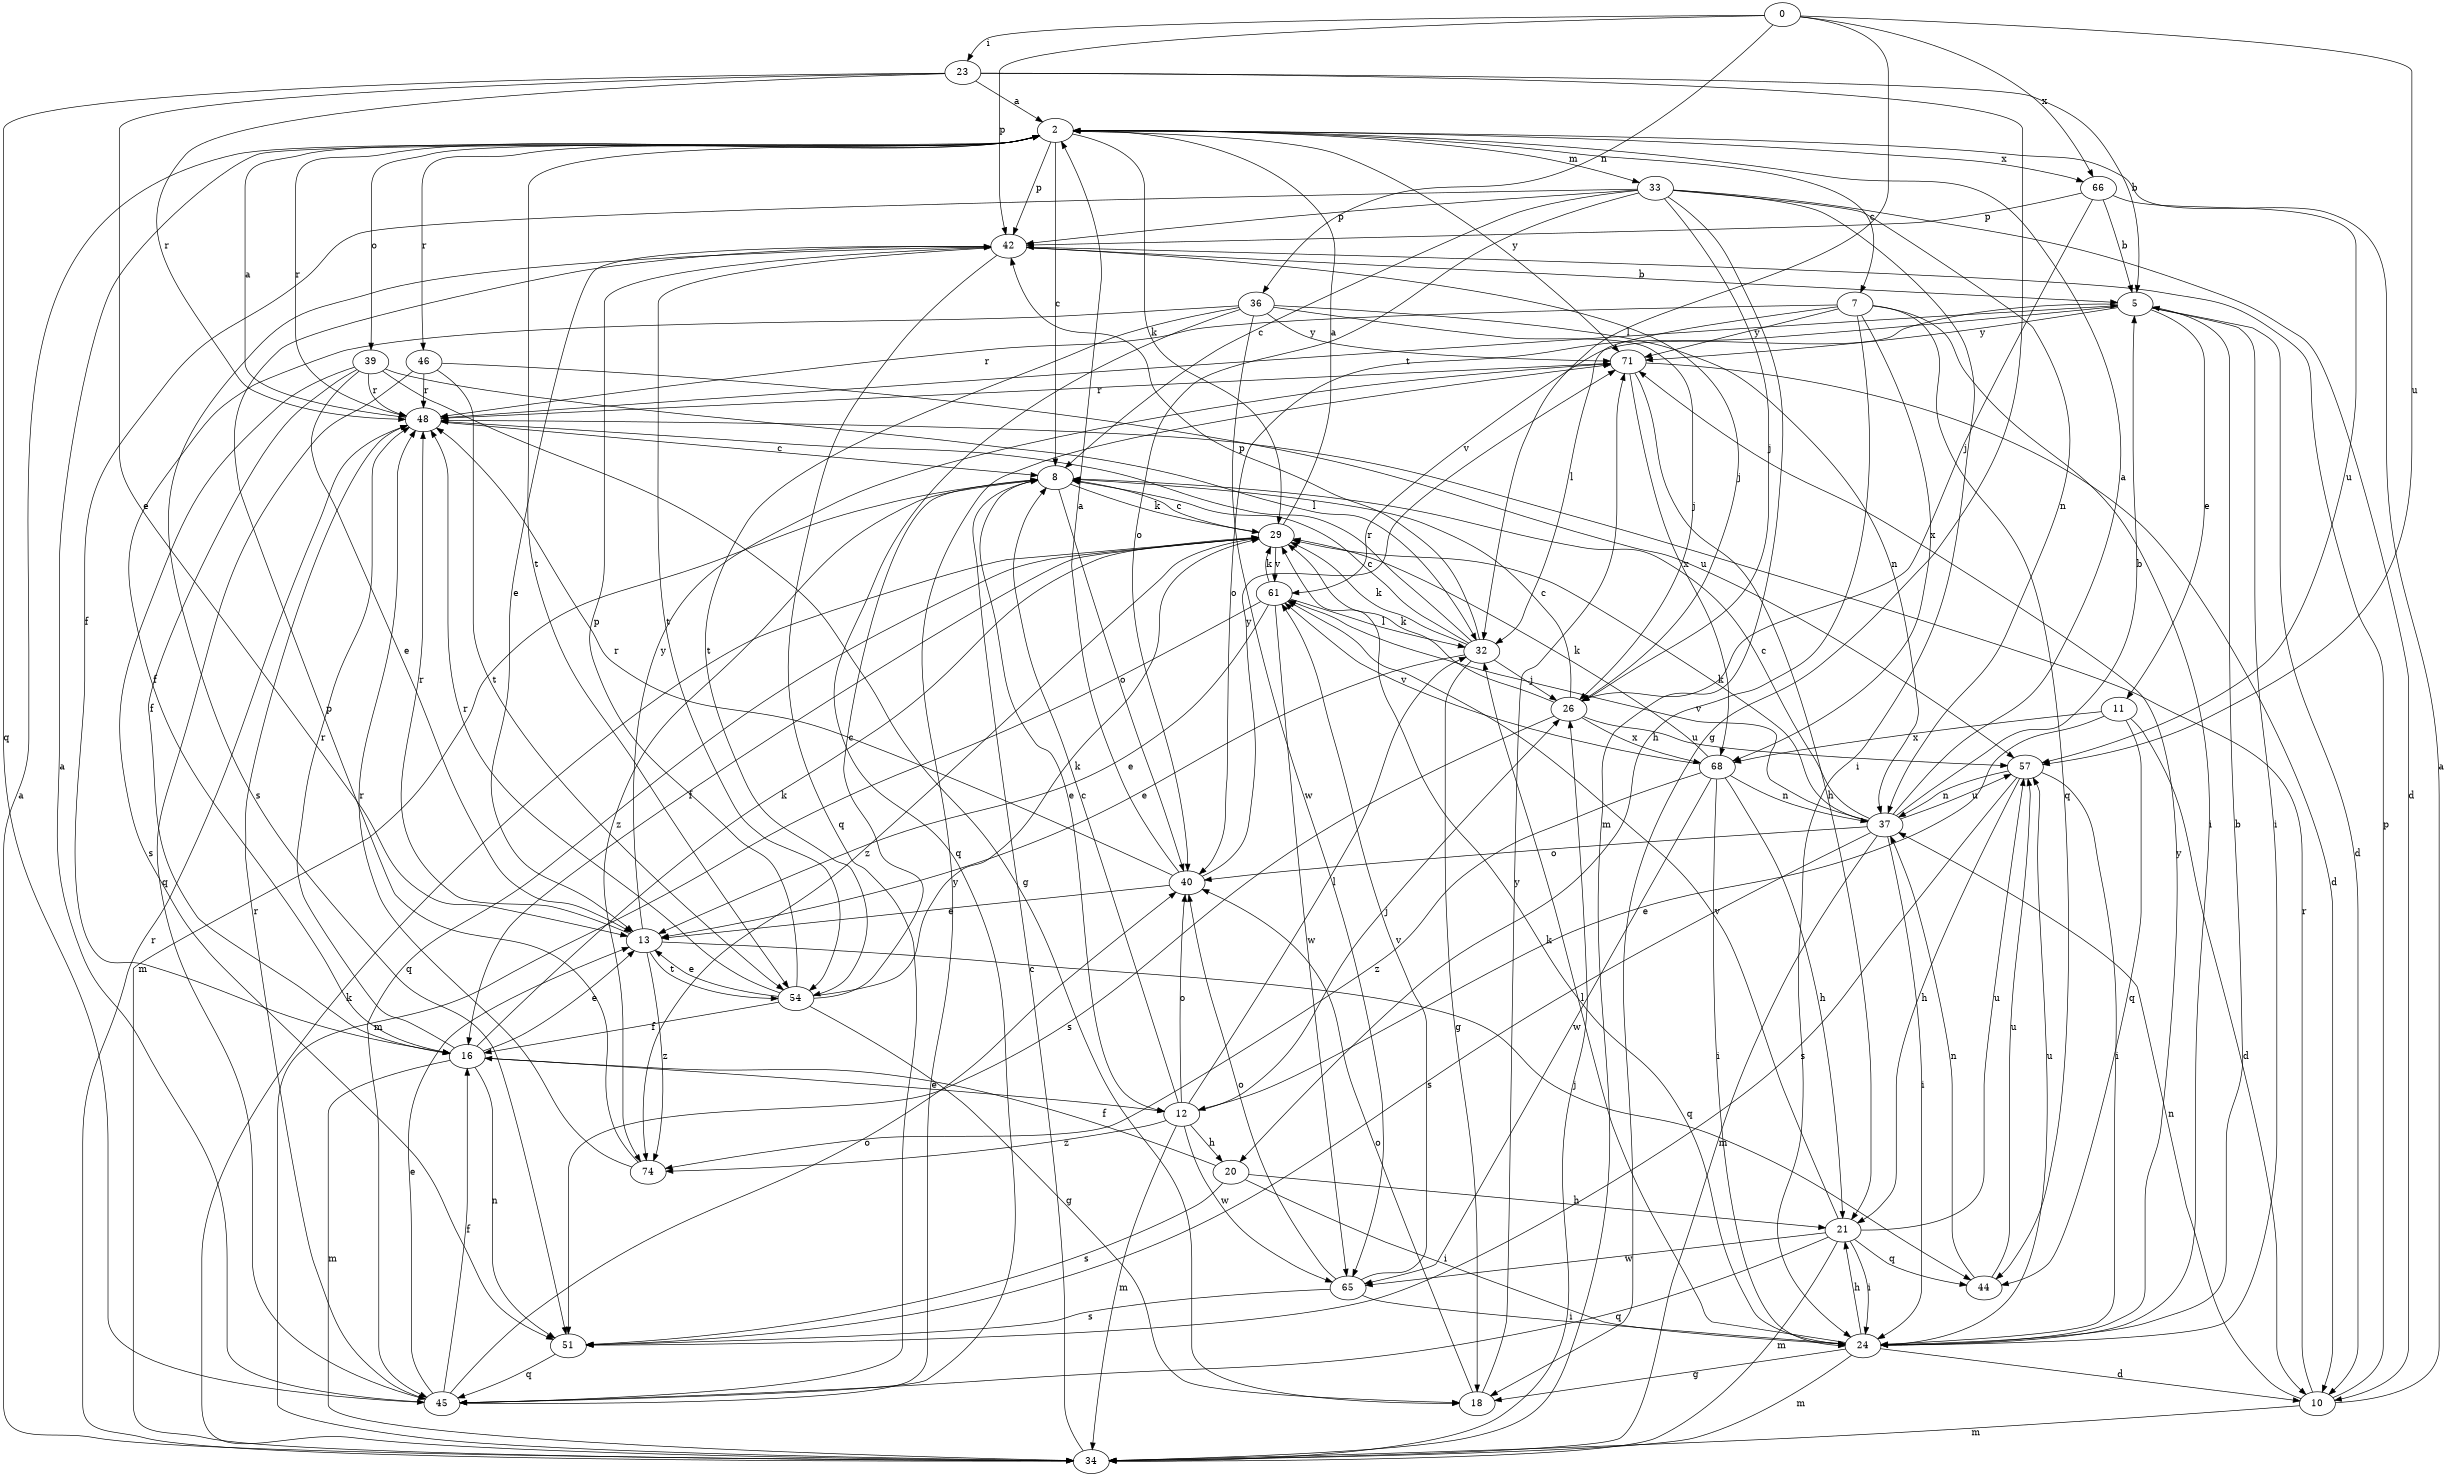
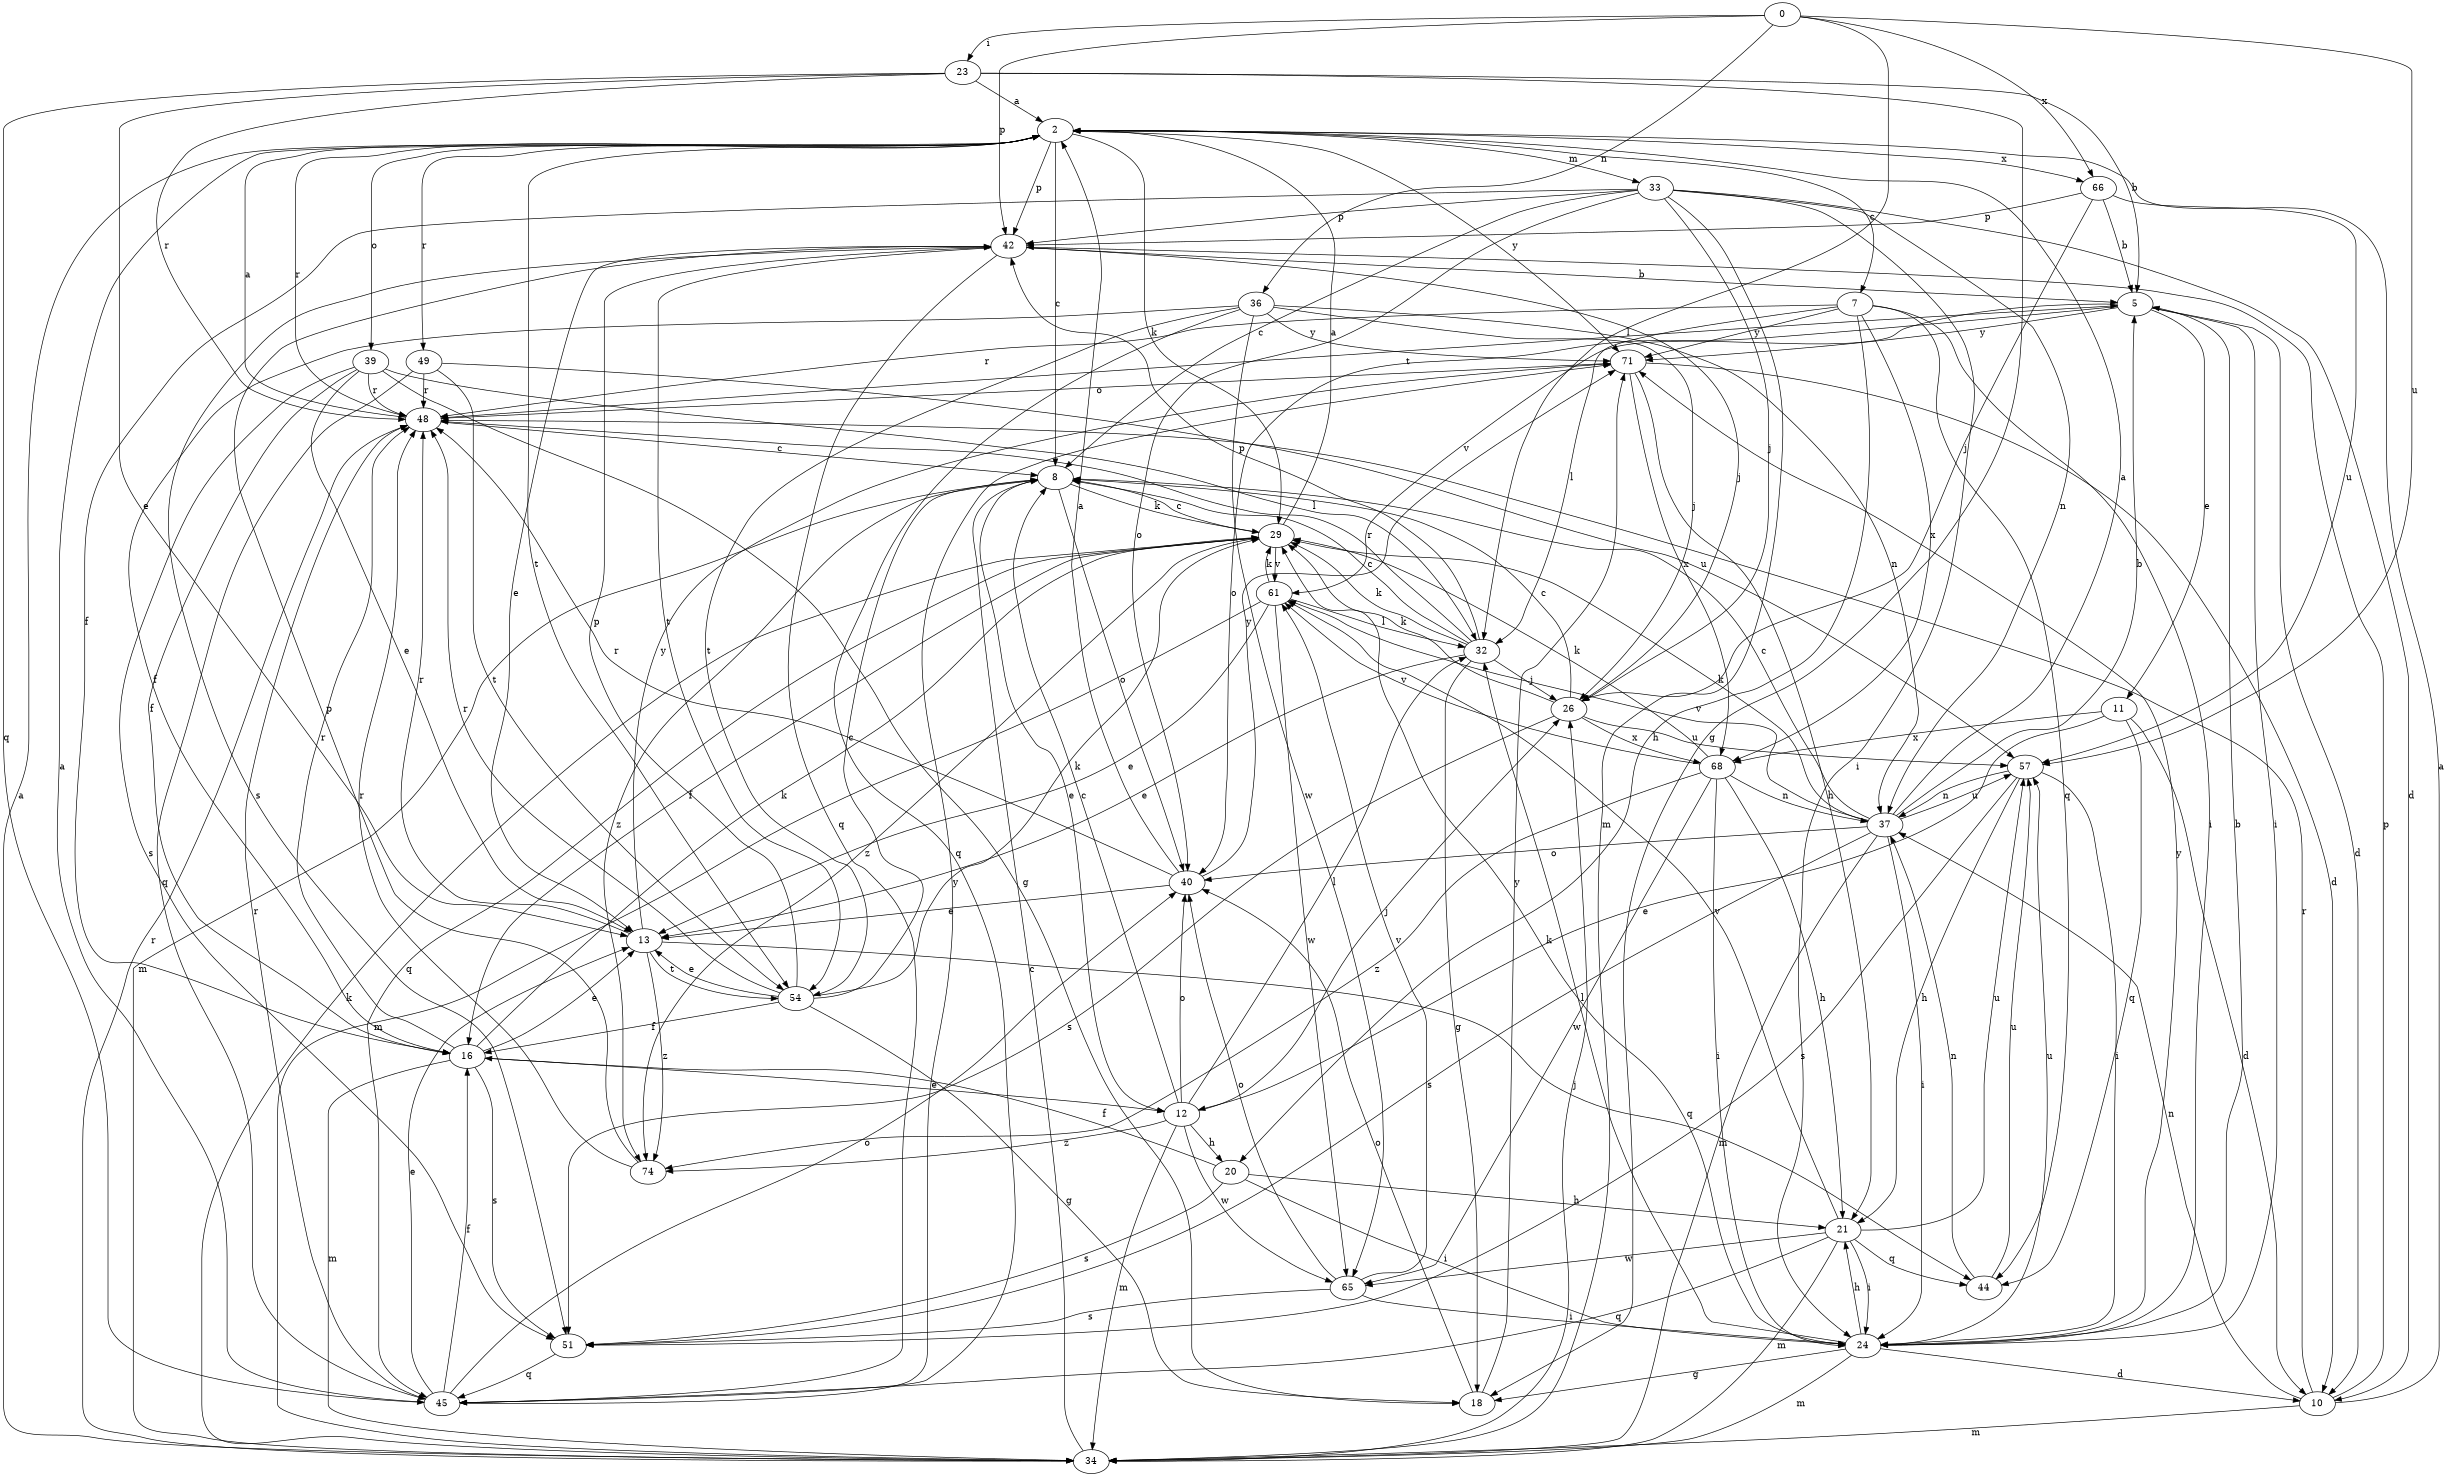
node "46": label "46" -> "49"
edge "71" -> "48": label "r" -> "o"
edge "16" -> "51": label "n" -> "s"
